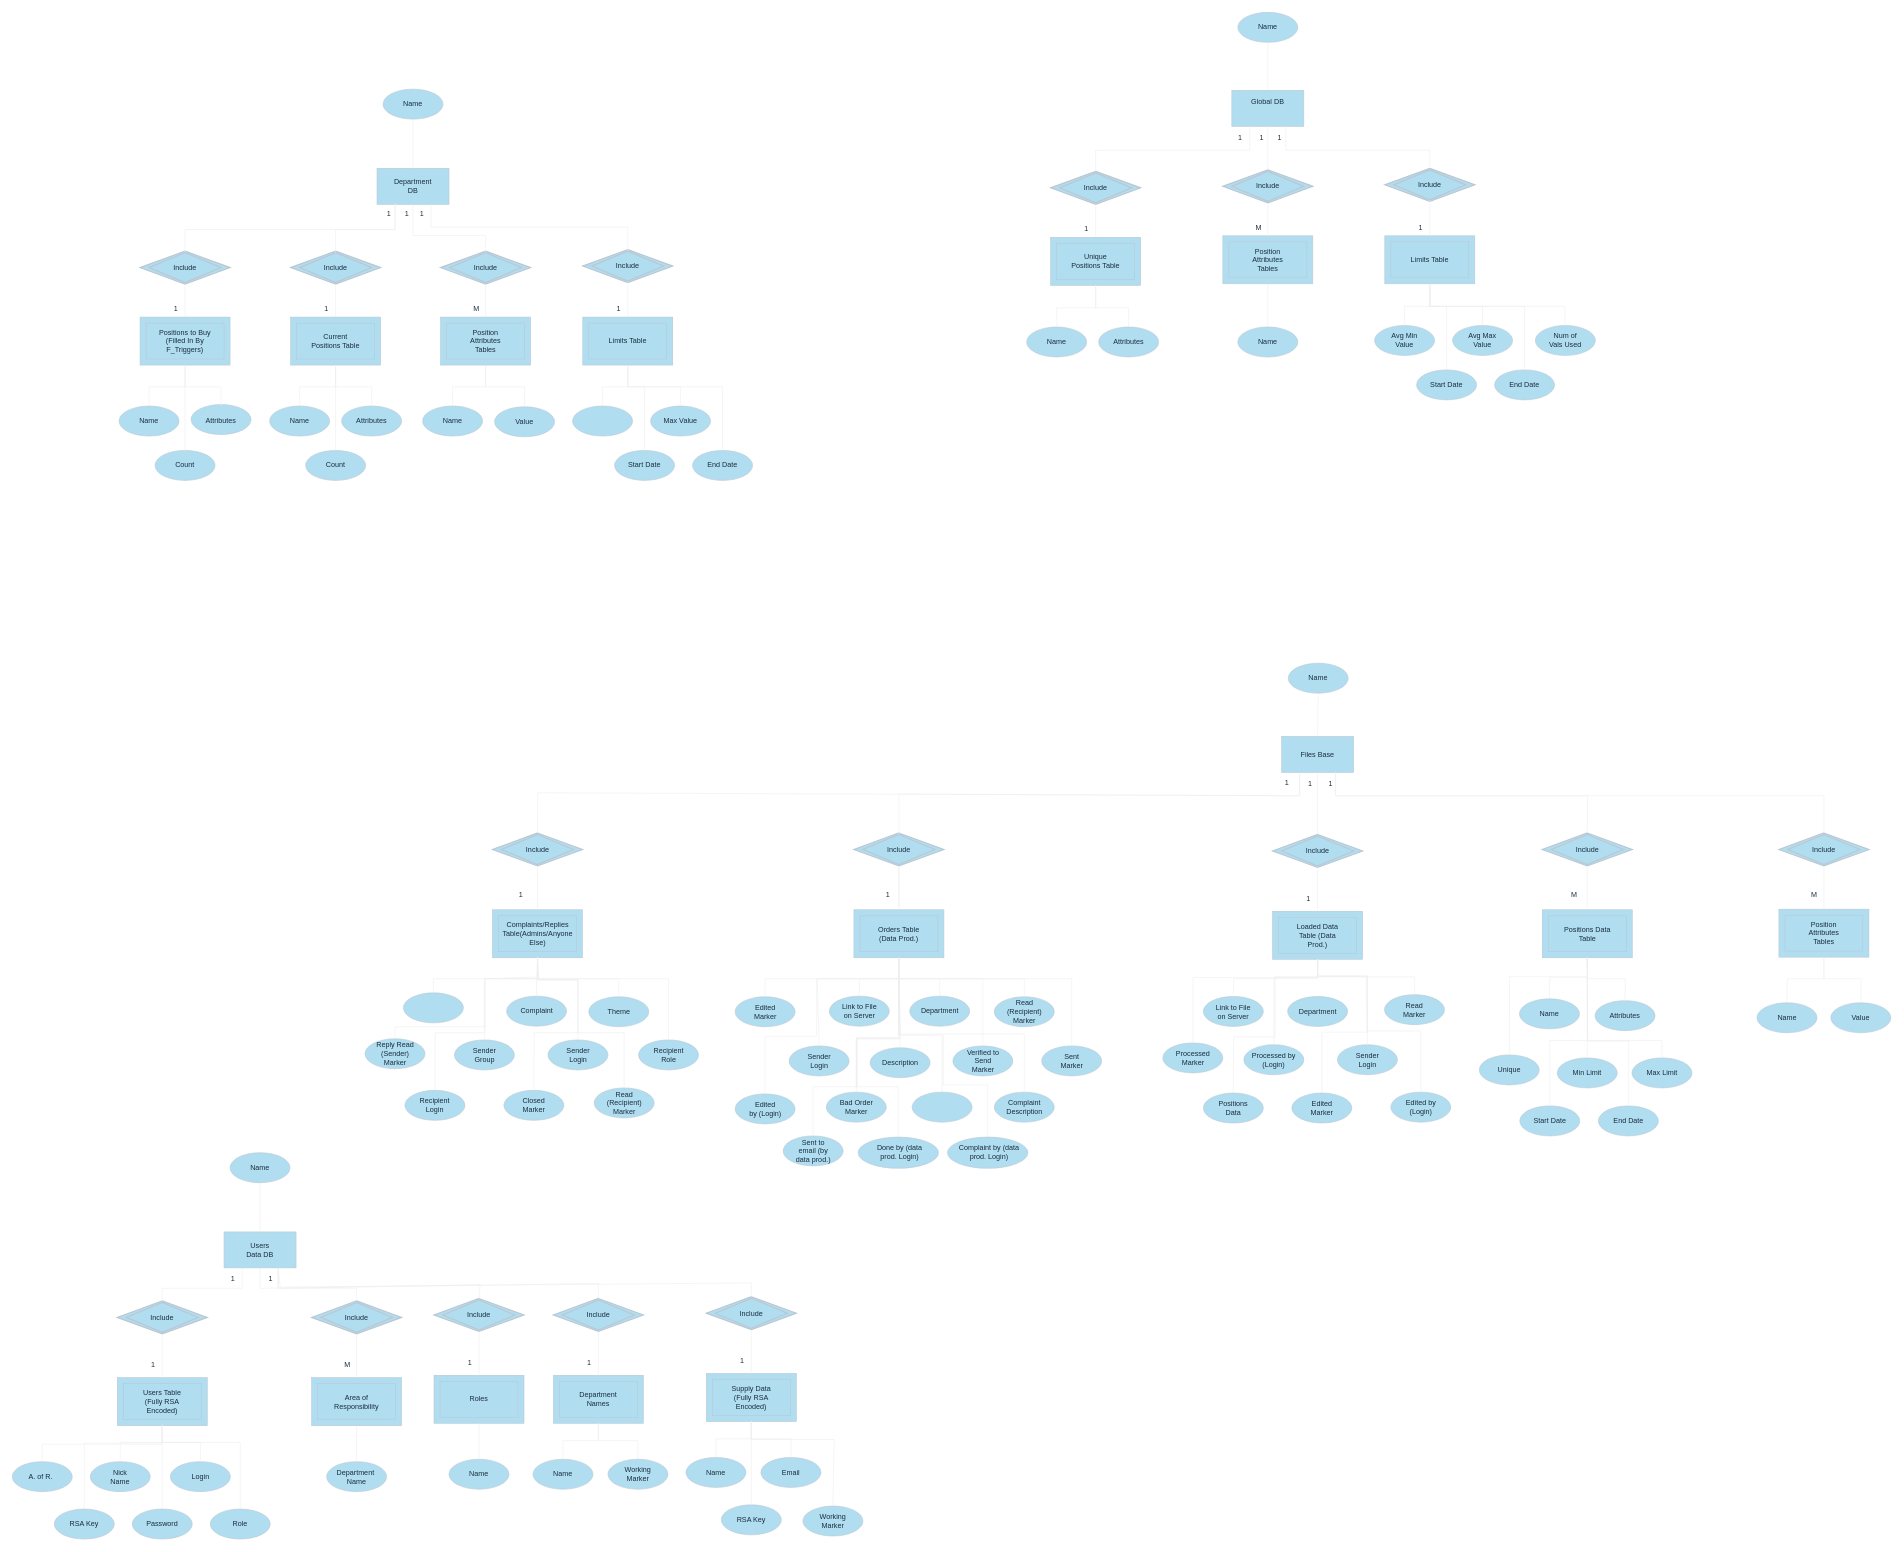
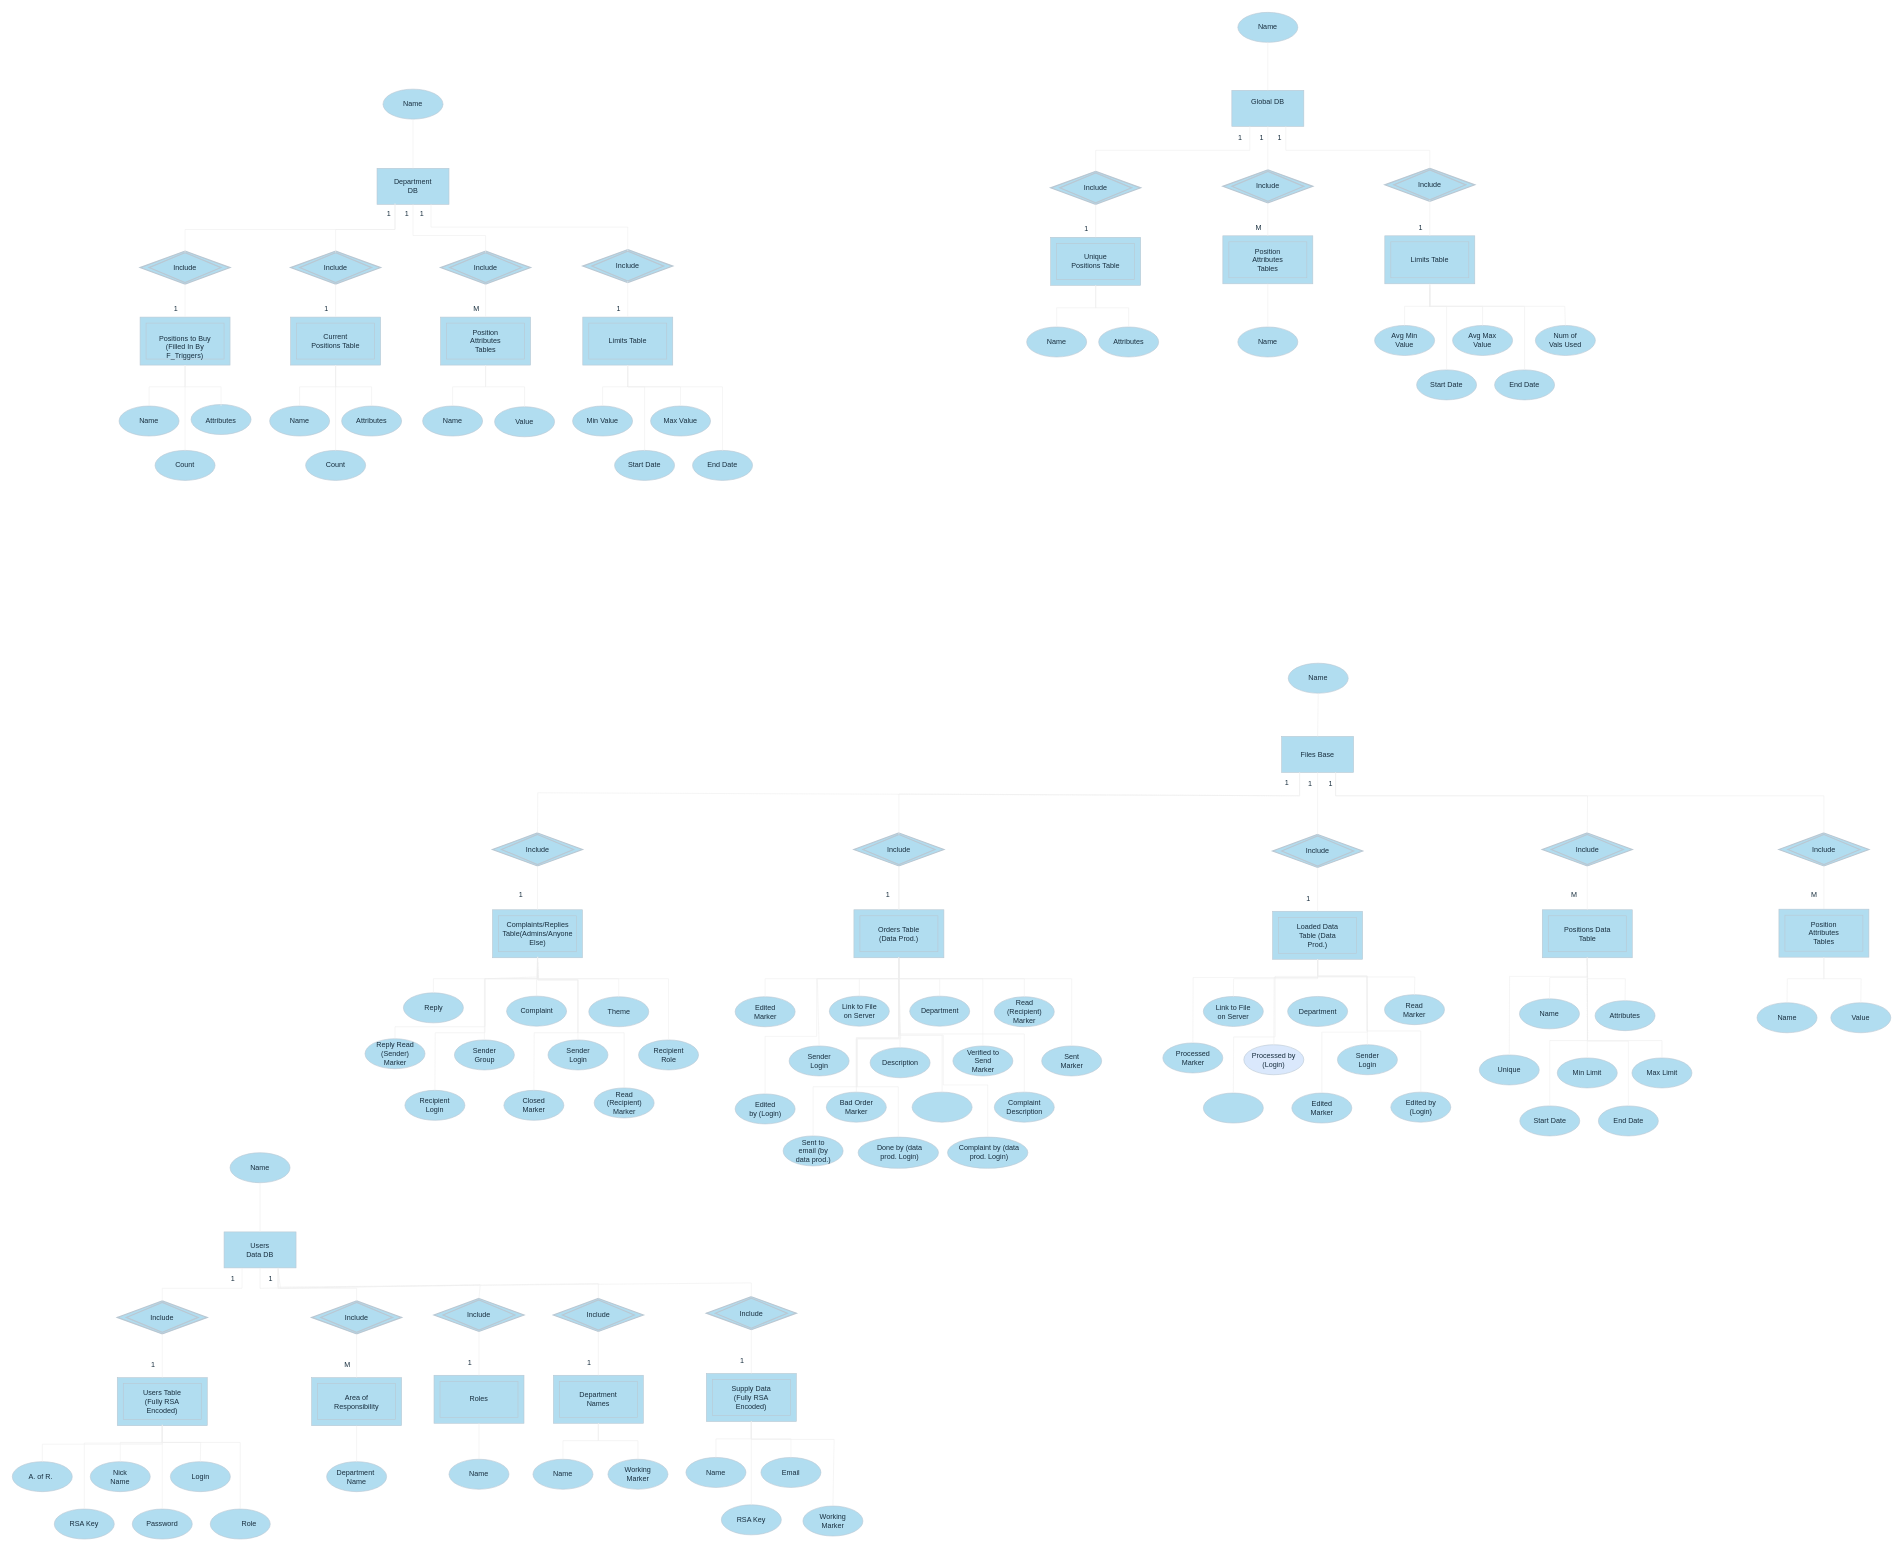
node "Positions to Buy (Filled In By F_Triggers)": moved (185, 341) -> (185, 347)
node "Min Value": added
node "Reply": added
node "Processed by (Login)": fillcolor #b1ddf0 -> #dae8fc
node "Positions Data": removed
node "Role": moved (240, 1524) -> (249, 1524)
